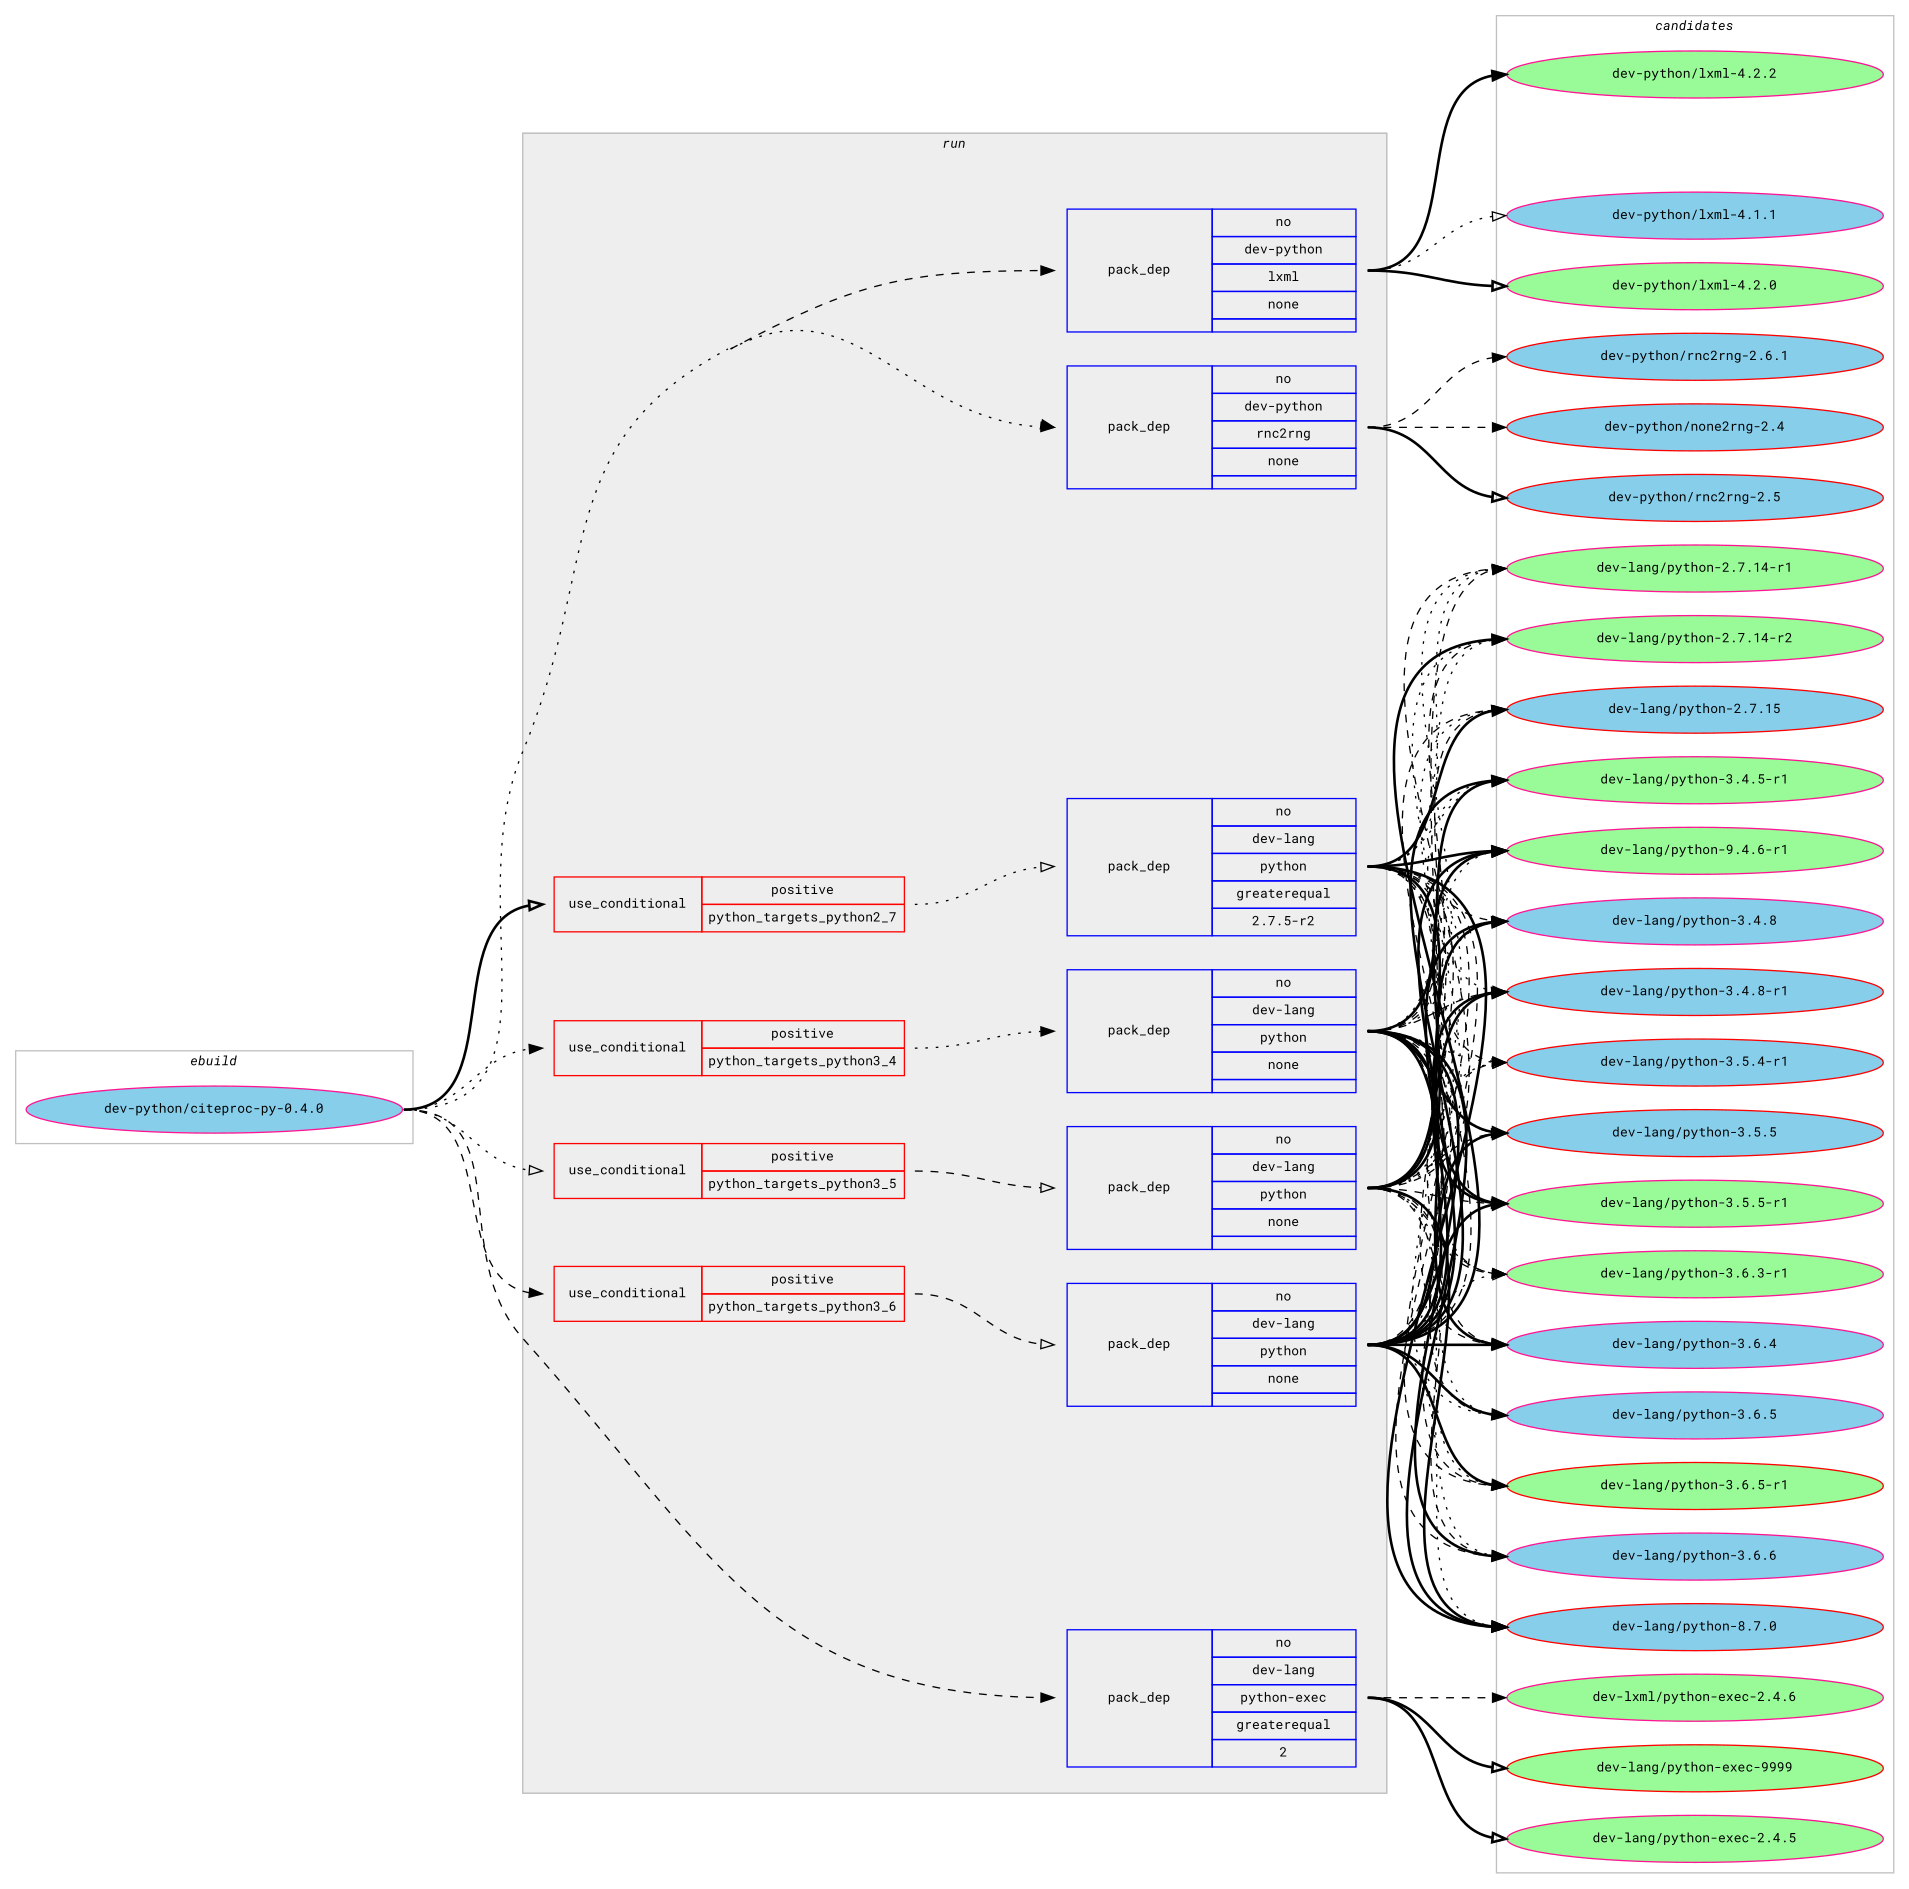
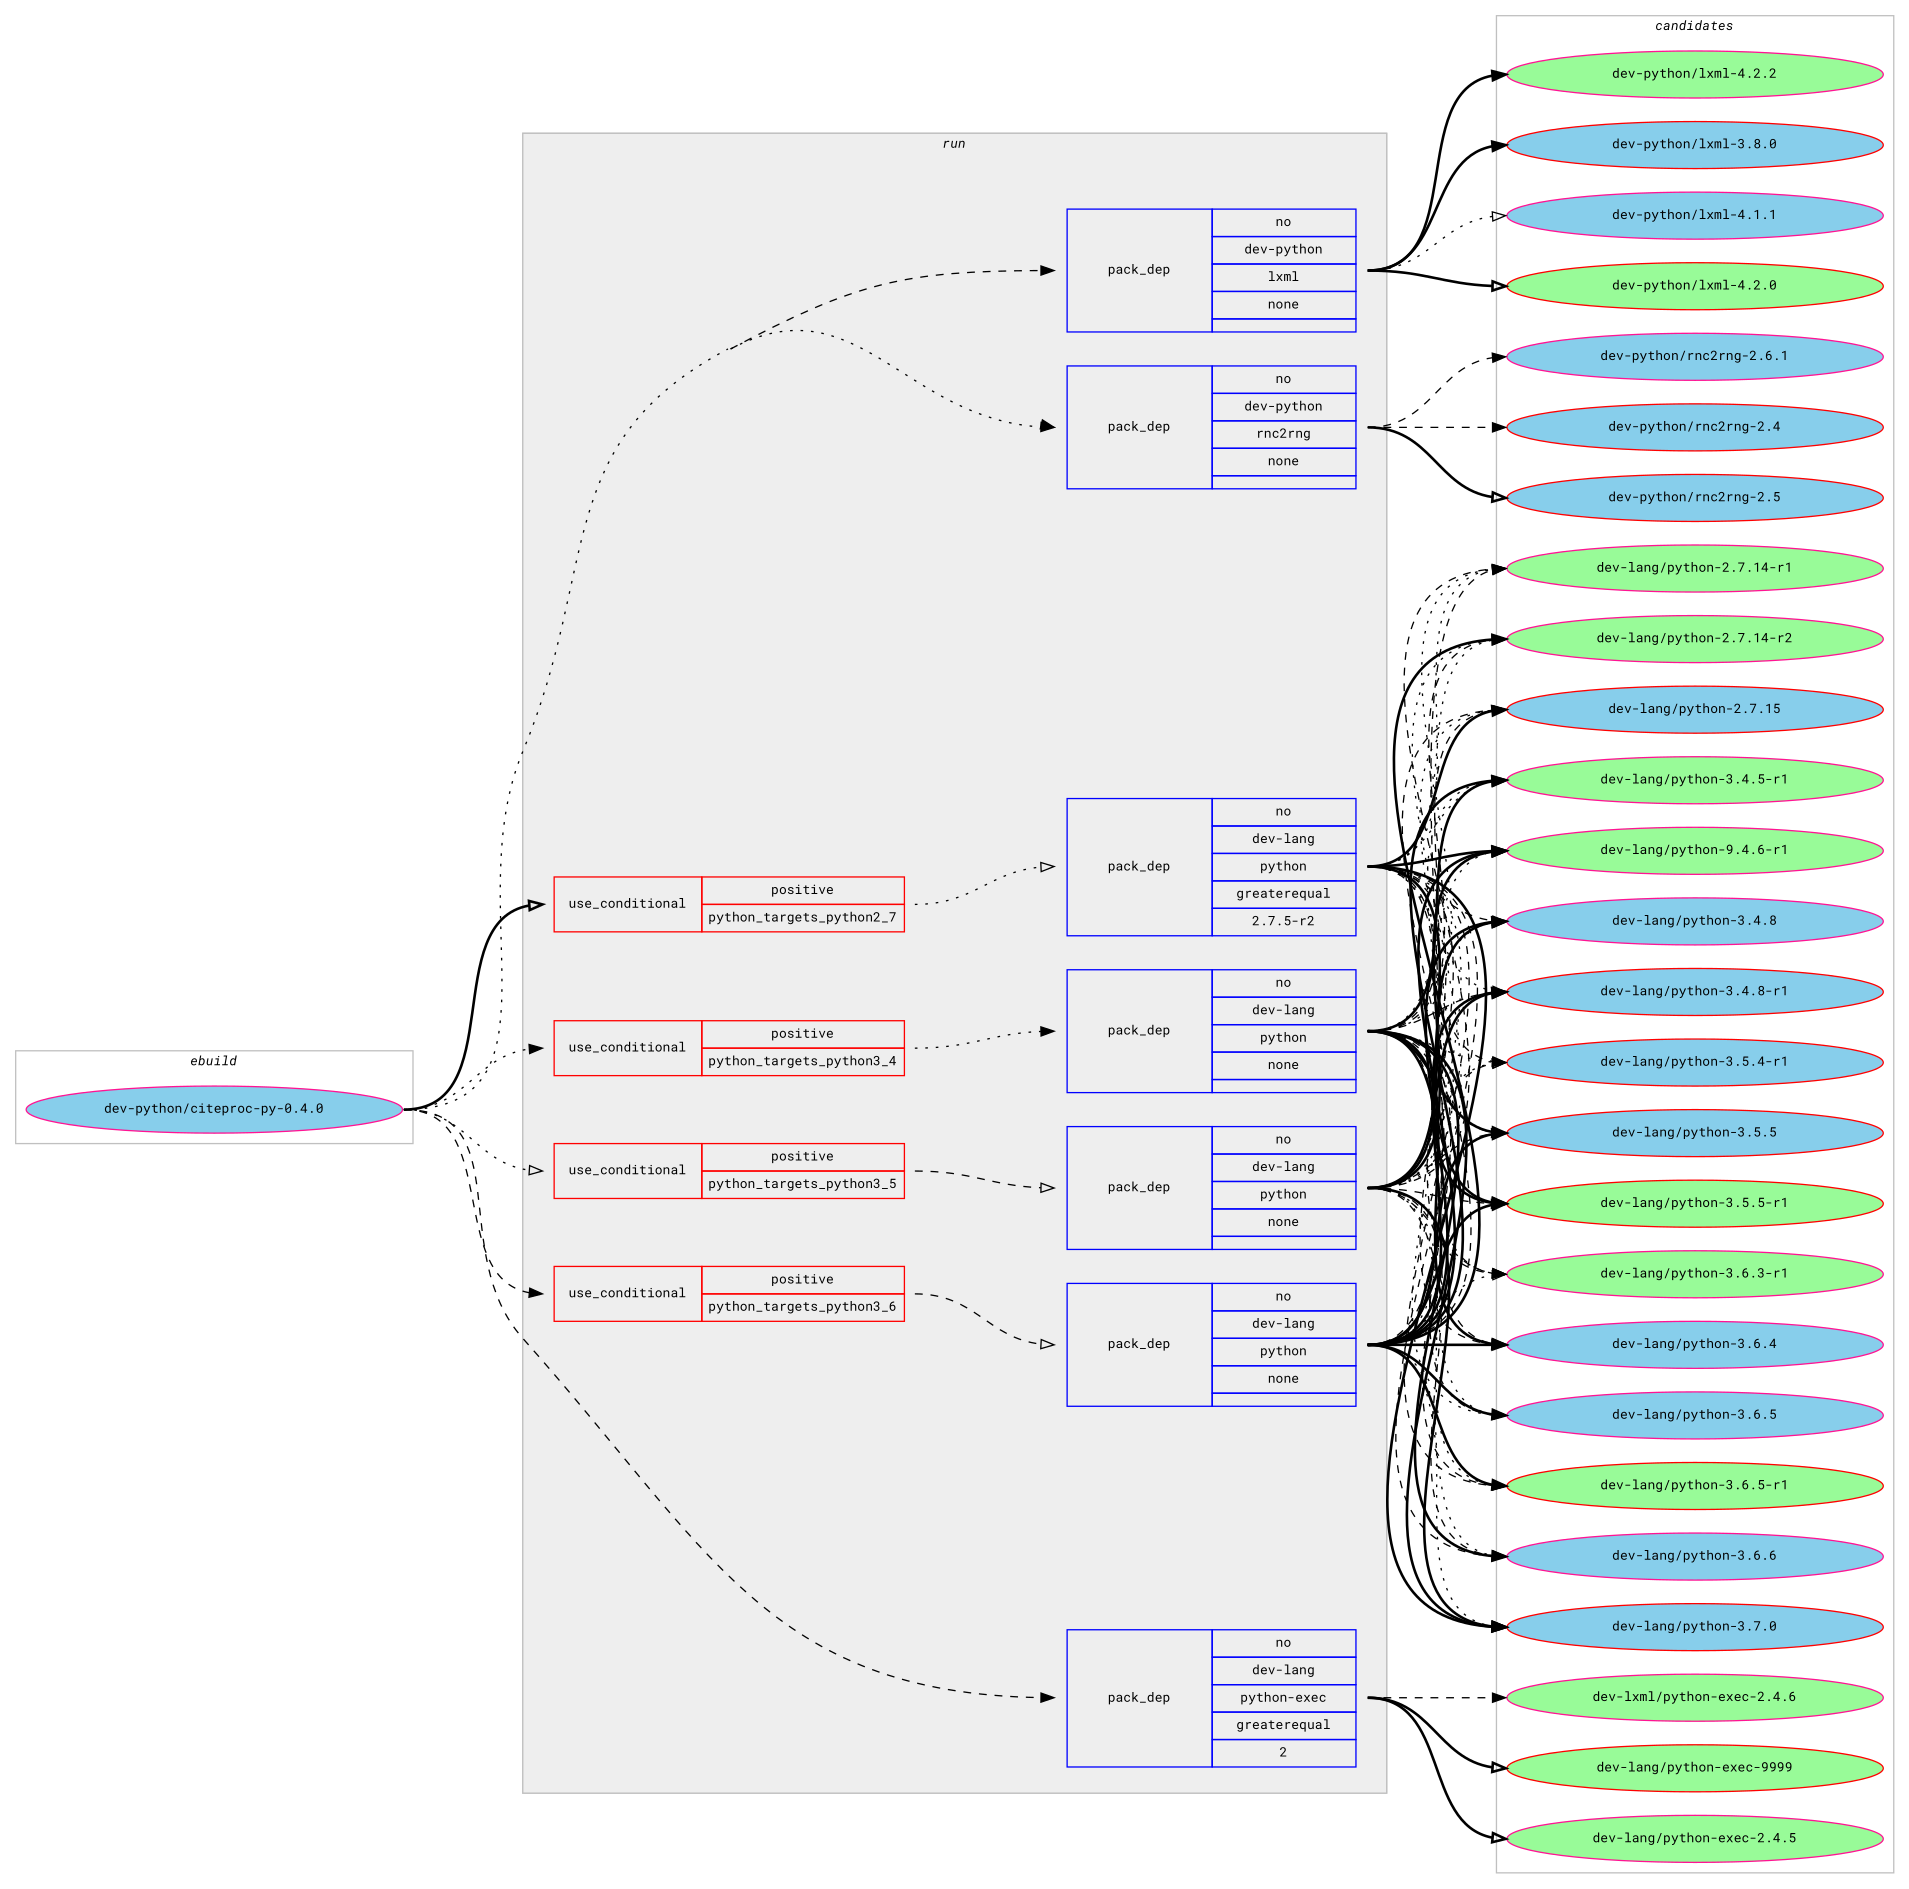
node "dev-python/lxml-3.8.0": added
node "dev-python/lxml-4.2.0": color deeppink -> red
node "dev-python/rnc2rng-2.6.1": color red -> deeppink
node "dev-python/none2rng-2.4": label "dev-python/none2rng-2.4" -> "dev-python/rnc2rng-2.4"
node "dev-lang/python-3.5.5-r1": color deeppink -> red
node "dev-lang/python-8.7.0": label "dev-lang/python-8.7.0" -> "dev-lang/python-3.7.0"
